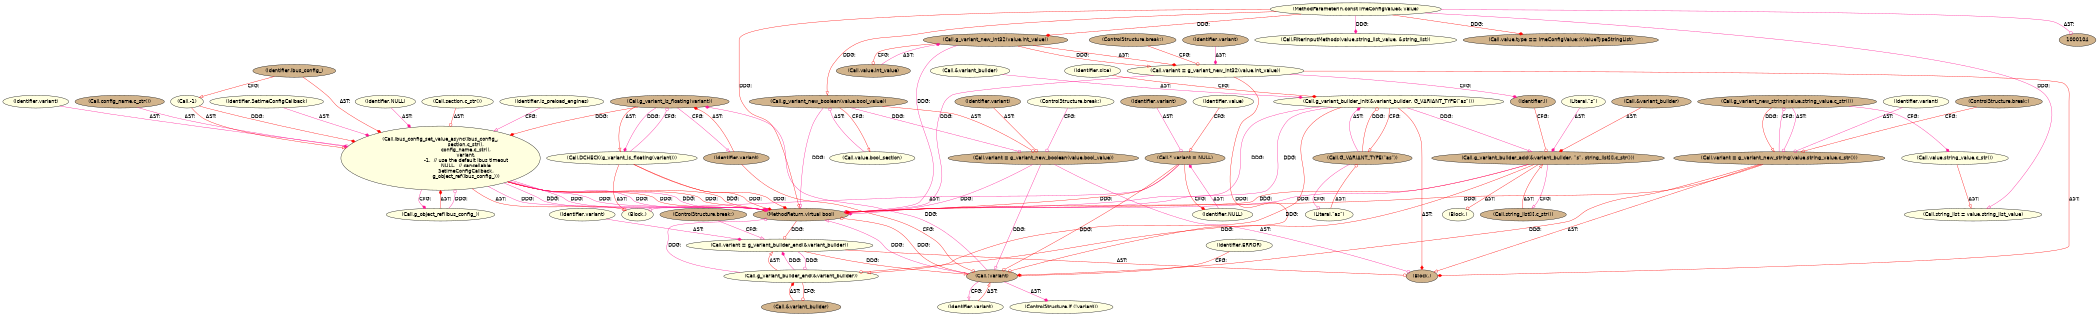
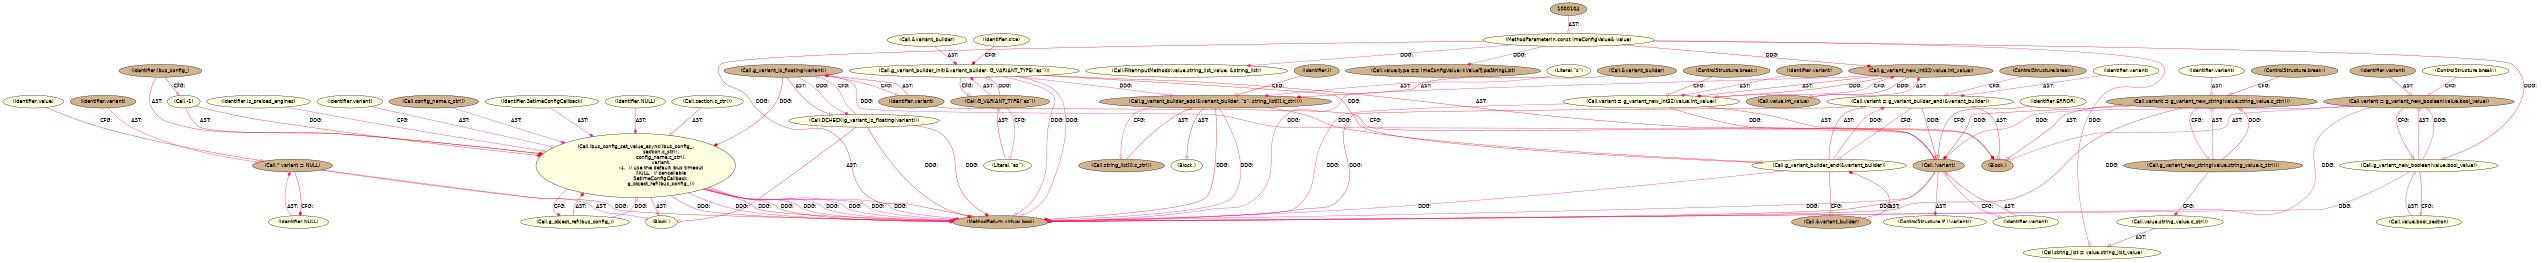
edge "(MethodParameterIn,const ImeConfigValue& value)" -> "1000104": reversed
edge "(MethodParameterIn,const ImeConfigValue& value)" -> "(Call,value.type == ImeConfigValue::kValueTypeStringList)": color red -> deeppink
edge "(Call,g_variant_new_int32(value.int_value))" -> "(Call,value.int_value)": label "CFG: " -> "DDG: "
edge "(Call,variant = g_variant_new_int32(value.int_value))" -> "(Identifier,i)": now "(Call,variant = g_variant_new_int32(value.int_value))" -> "(Call,g_variant_new_int32(value.int_value))"
node "(Call,g_variant_new_boolean(value.bool_value))": fillcolor tan -> lightyellow
edge "(Call,variant = g_variant_new_boolean(value.bool_value))" -> "(Call,g_variant_new_boolean(value.bool_value))": added, label "CFG:"
edge "(Call,!variant)" -> "(Call,g_variant_is_floating(variant))": arrowhead diamond -> odot
edge "(Call,* variant = NULL)" -> "(MethodReturn,virtual bool)": arrowhead diamond -> onormal
edge "(Call,* variant = NULL)" -> "(Call,!variant)": removed, label "DDG:"
edge "(MethodReturn,virtual bool)" -> "(Call,variant = g_variant_builder_end(&variant_builder))": reversed
edge "(Call,variant = g_variant_builder_end(&variant_builder))" -> "(Call,g_variant_builder_end(&variant_builder))": label "DDG: " -> "CFG: "
